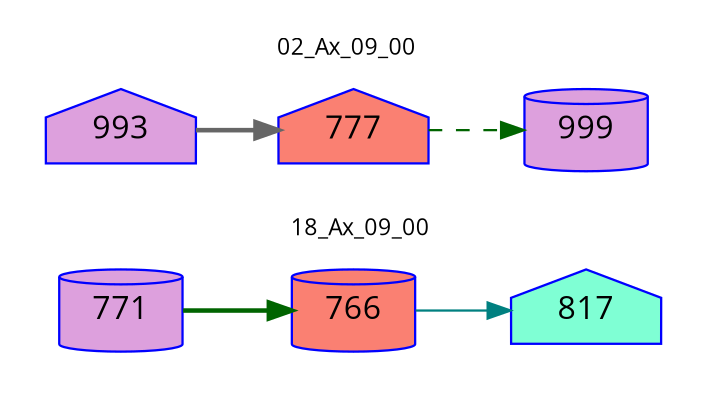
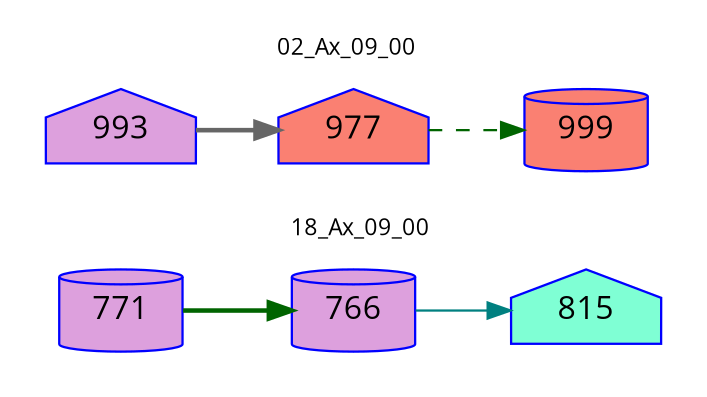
node "777": label "777" -> "977"
node "999": fillcolor plum -> salmon
node "766": fillcolor salmon -> plum
node "817": label "817" -> "815"
